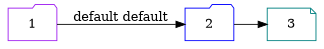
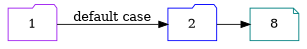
edge "1" -> "2": label "default default" -> "default case"
node "3": label "3" -> "8"
